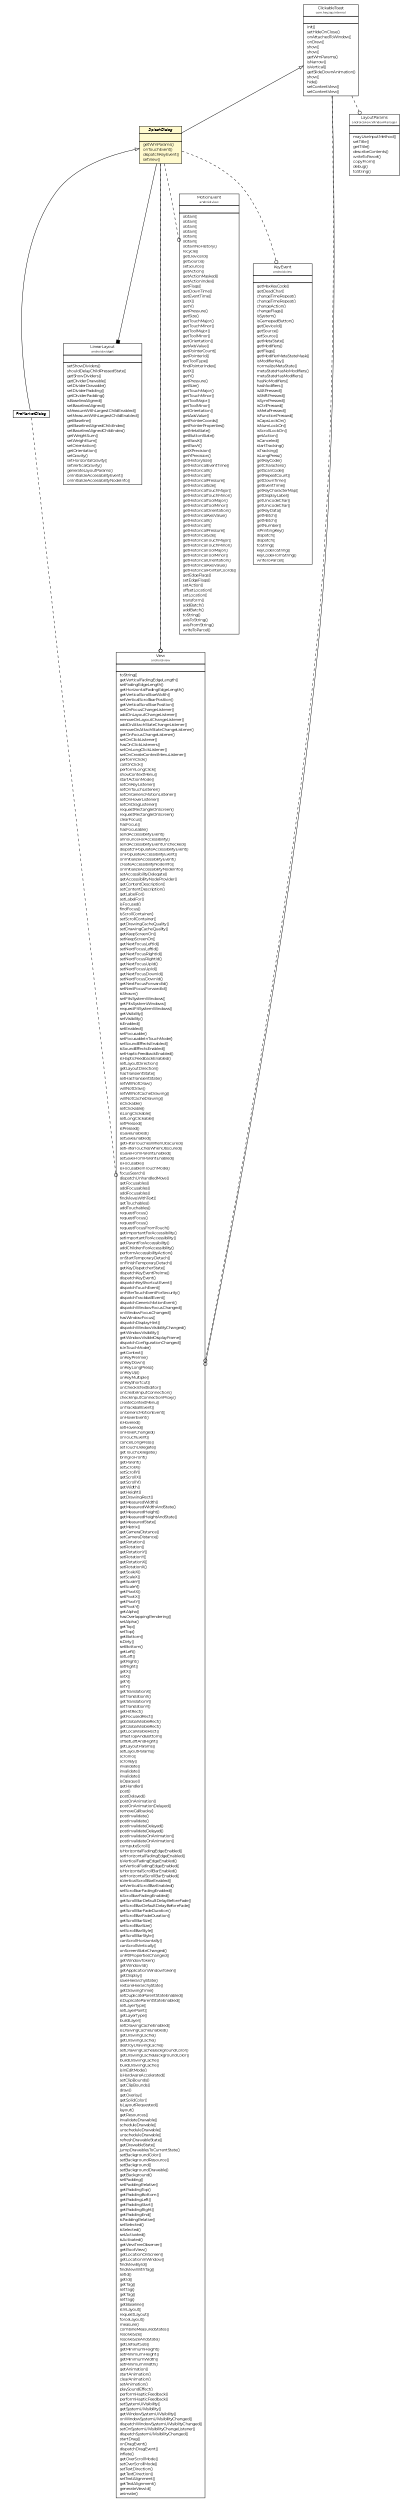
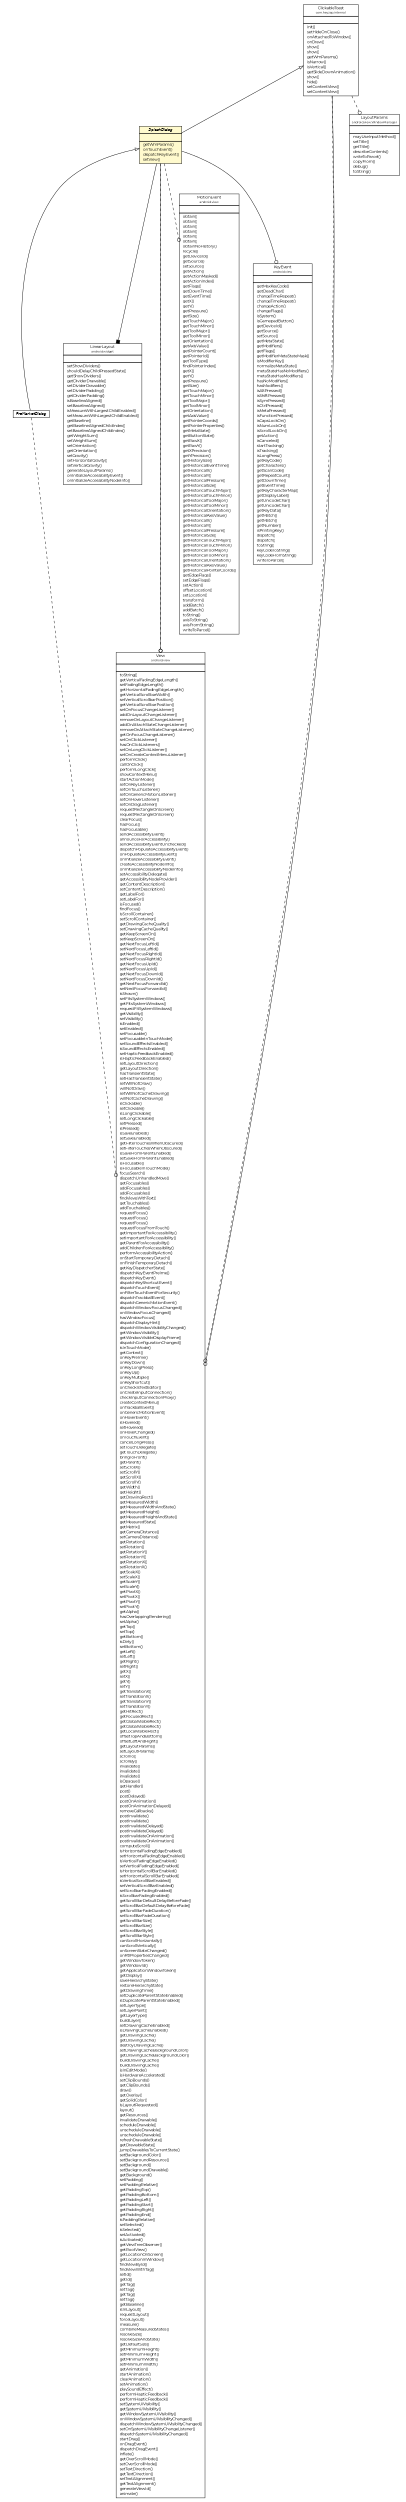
edge "SplashDialog" -> "KeyEvent": style dashed -> solid
